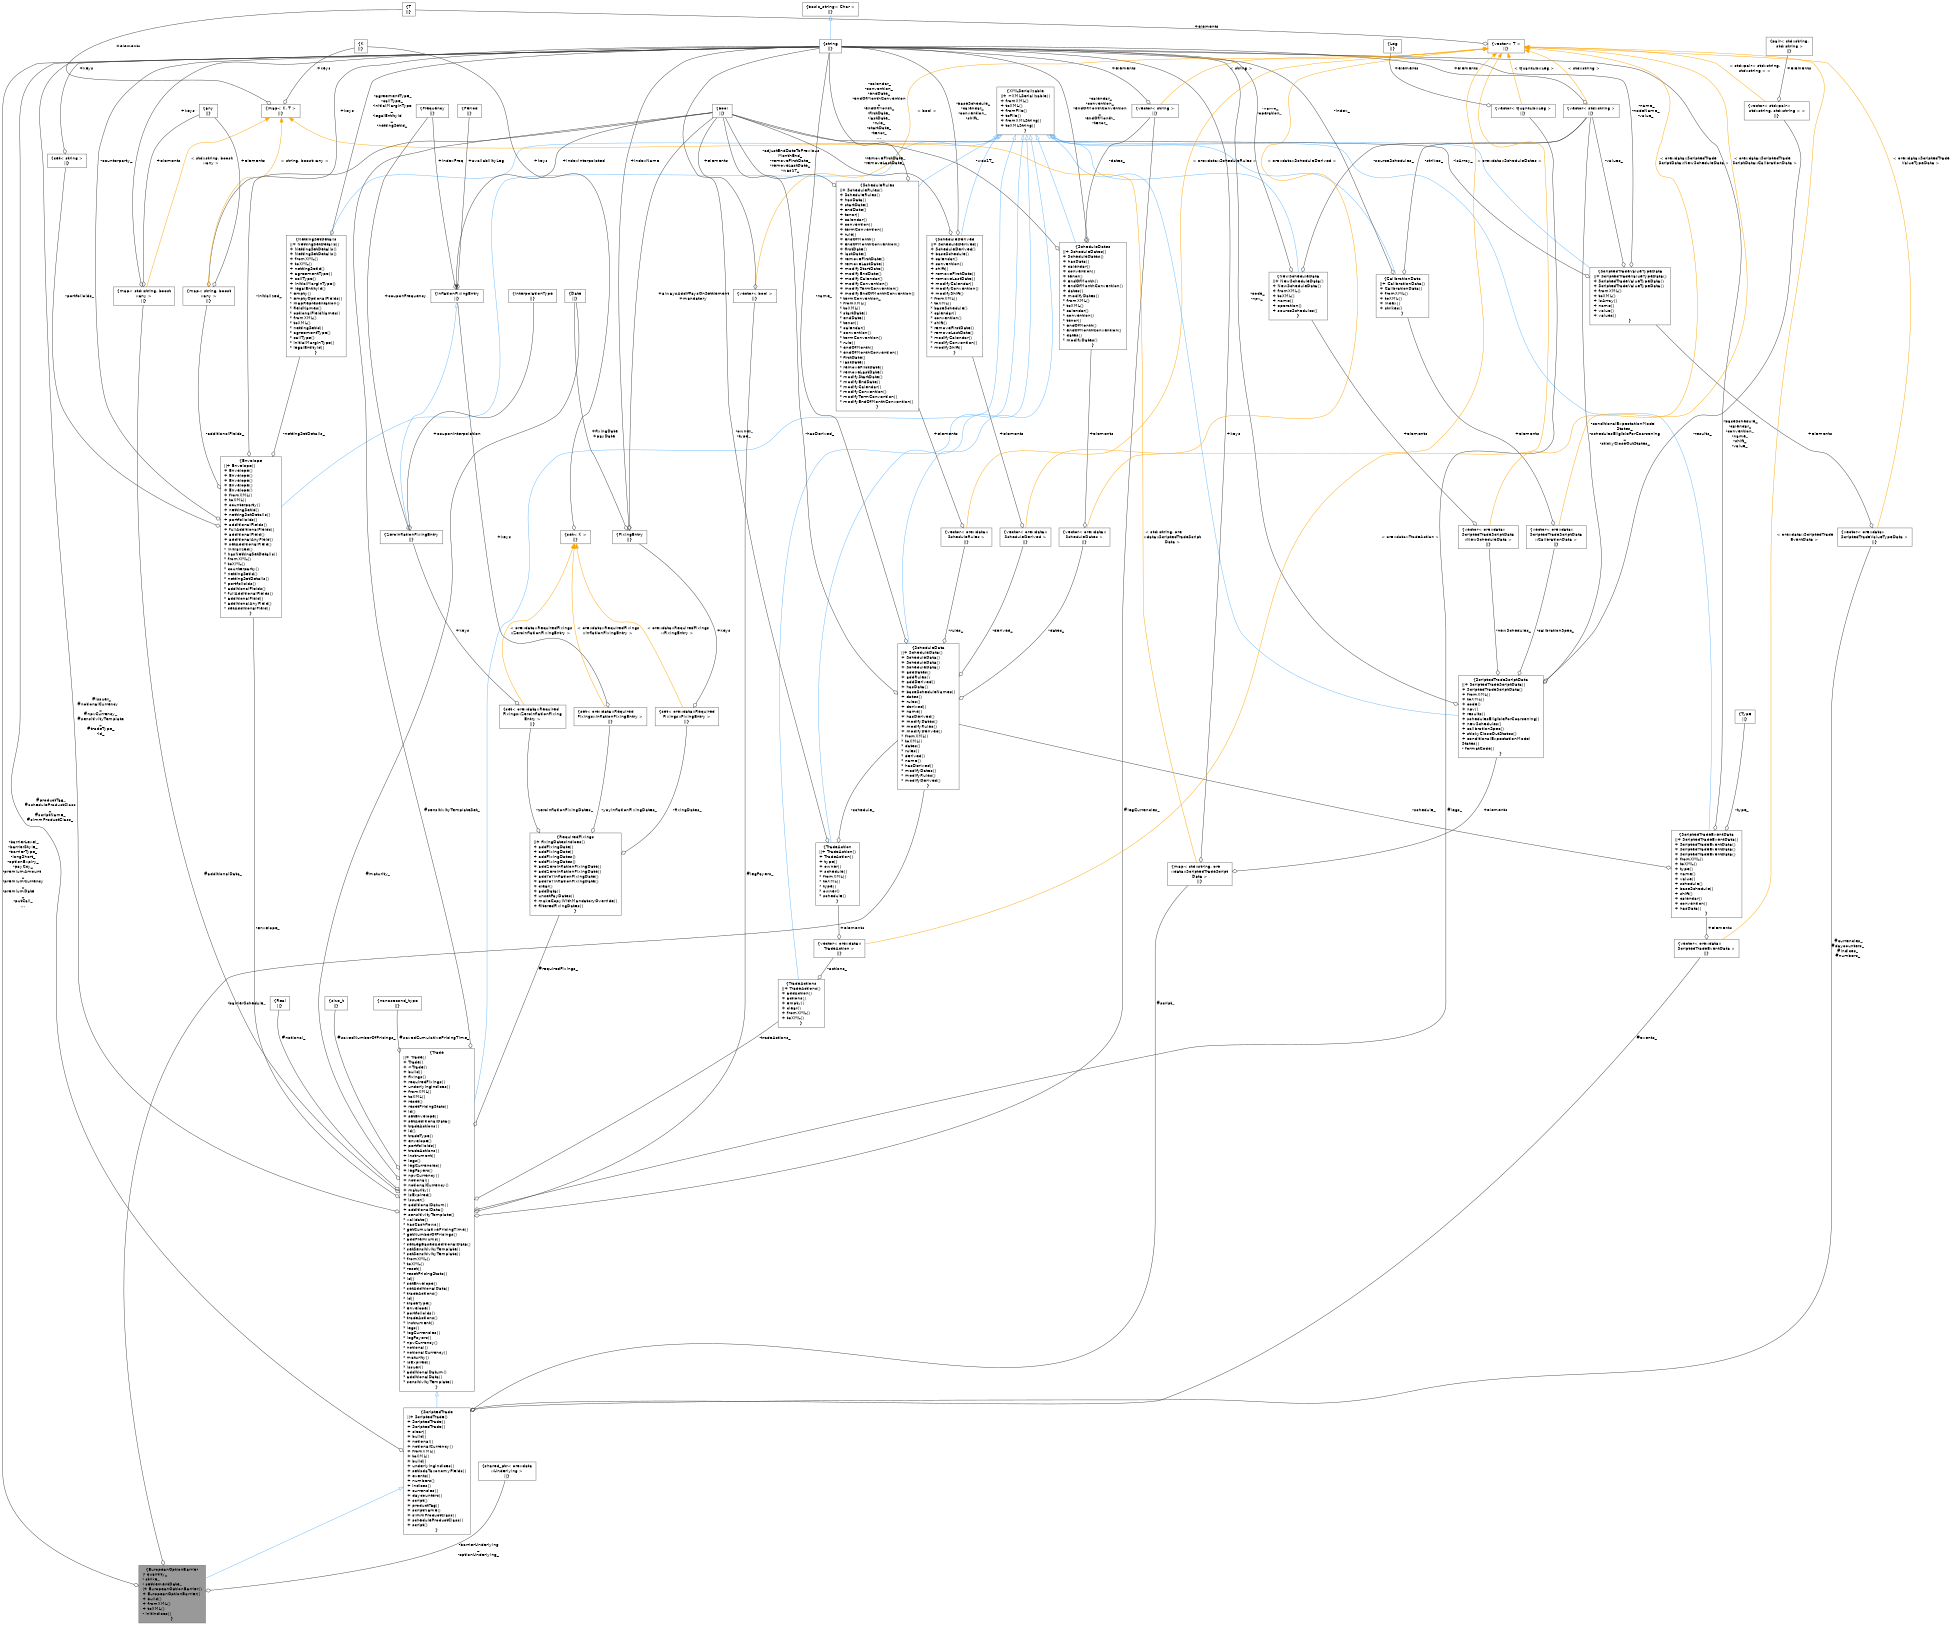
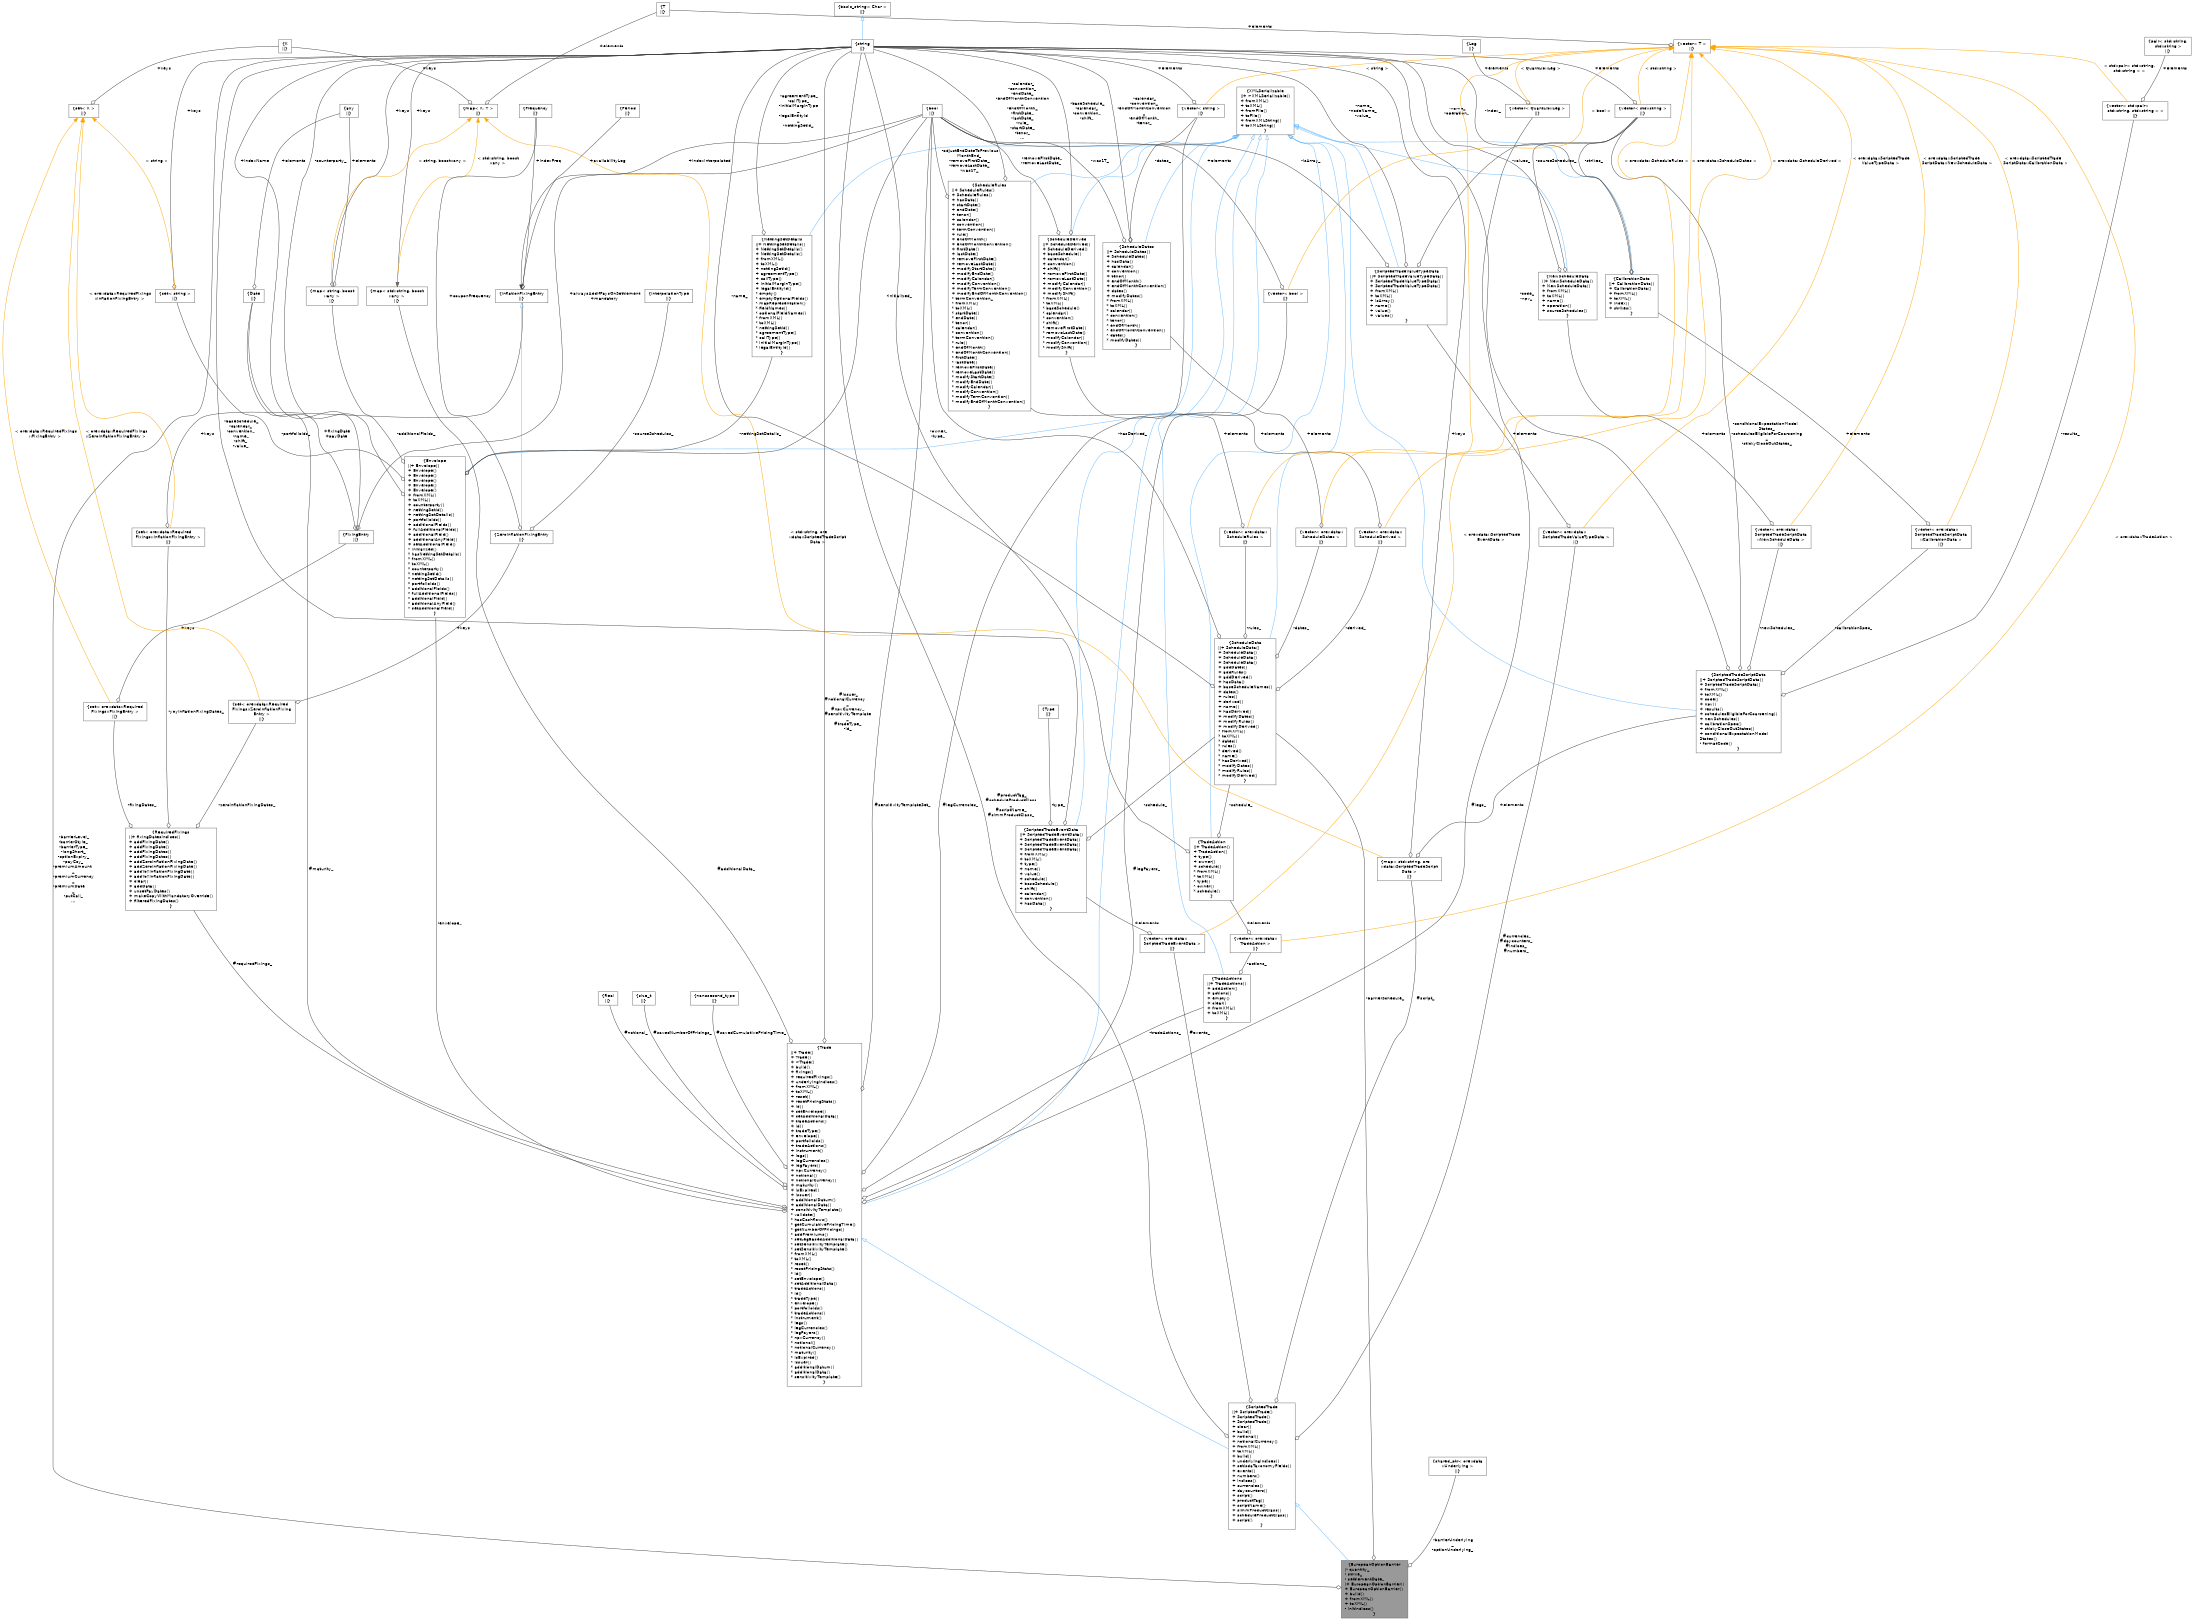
edge "{string ||}" -> "{map< std::string, boost ::any > ||}": arrowhead odiamond -> normal
edge "{any ||}" -> "{map< std::string, boost ::any > ||}": now "{any ||}" -> "{Date ||}"
edge "{set< string > ||}" -> "{set< K > ||}": added, label "< string >"
edge "{InterpolationType ||}" -> "{ZeroInflationFixingEntry ||}": label " +couponInterpolation" -> " -sourceSchedules_"
